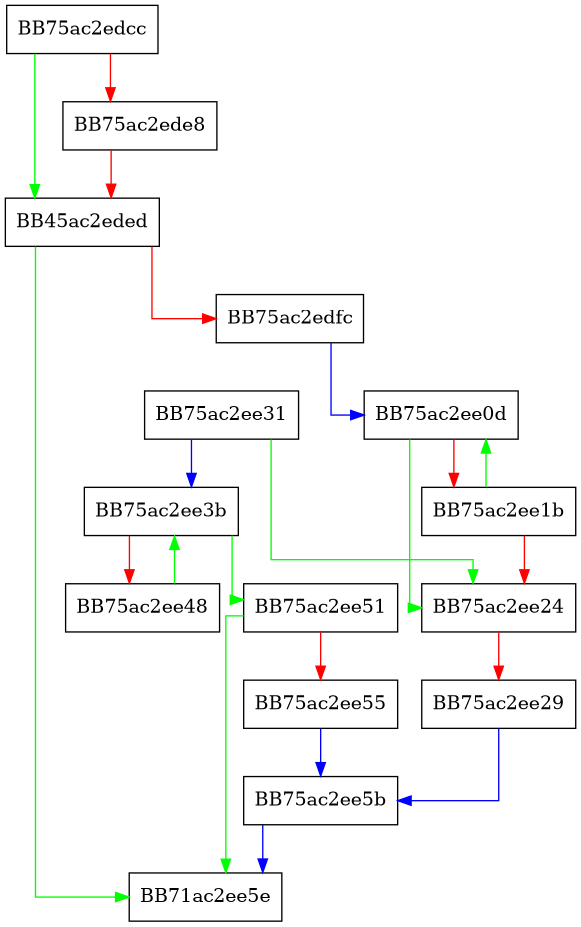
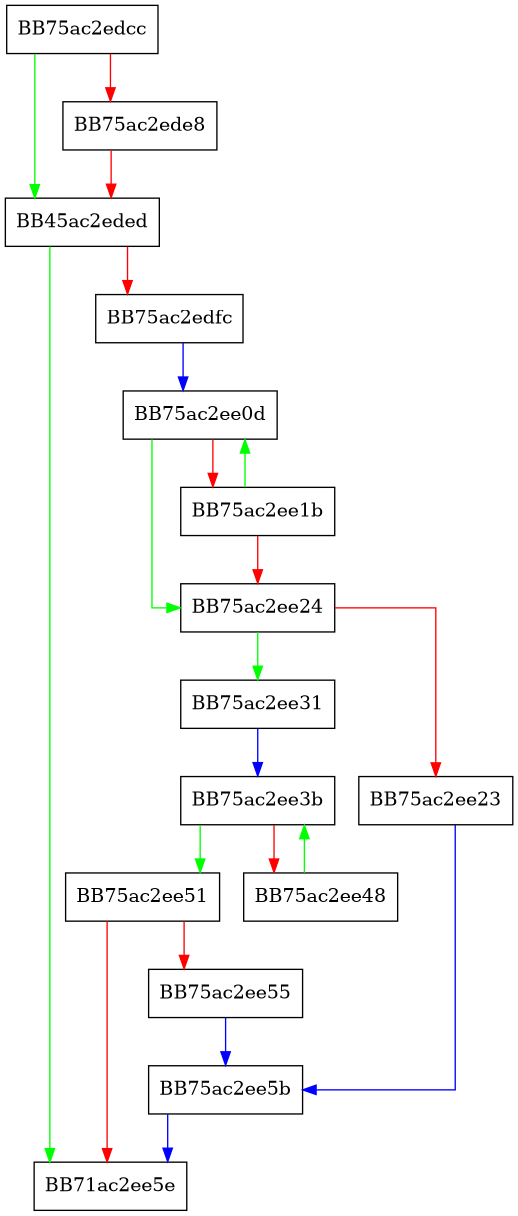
edge "BB75ac2ee31" -> "BB75ac2ee24": reversed
node "BB75ac2ee29": label "BB75ac2ee29" -> "BB75ac2ee23"
edge "BB75ac2ee51" -> "BB71ac2ee5e": color green -> red
